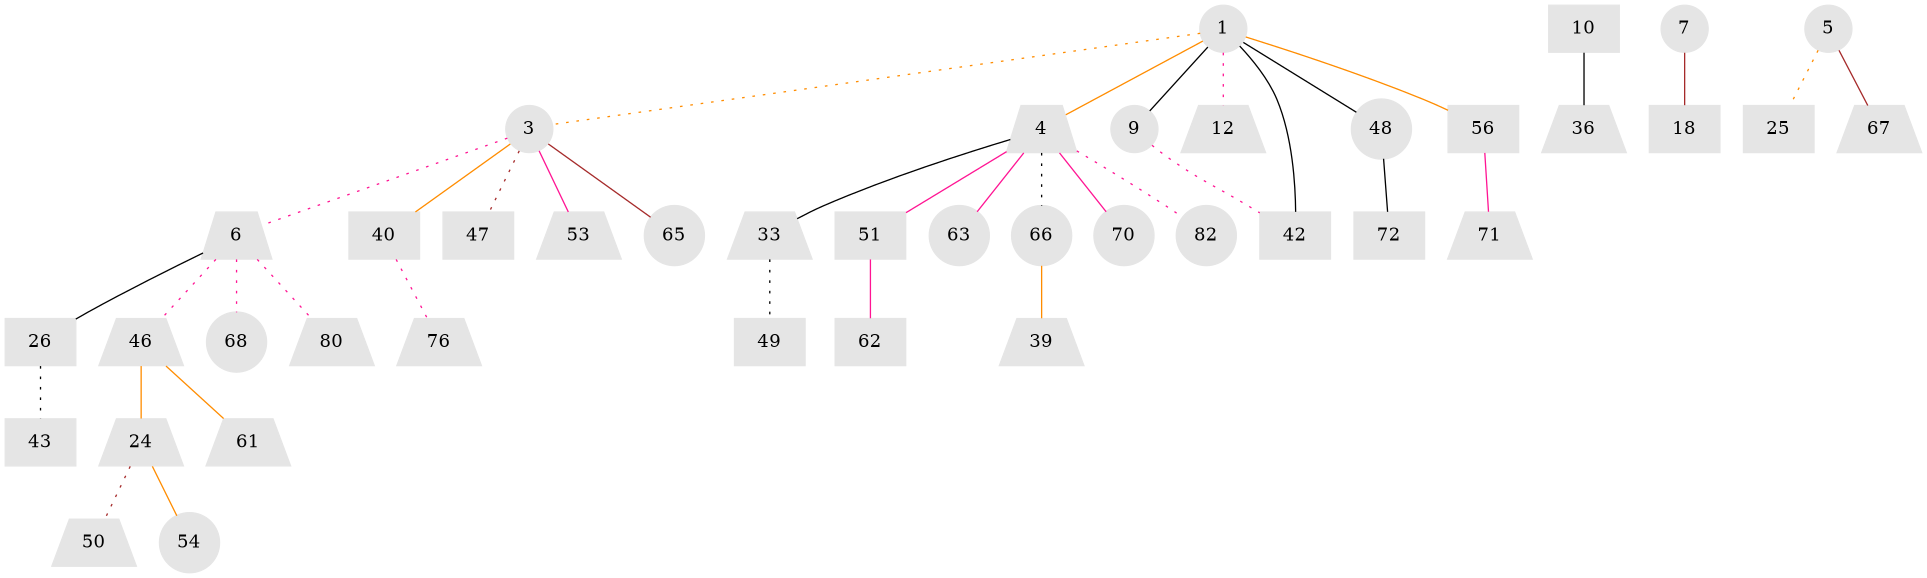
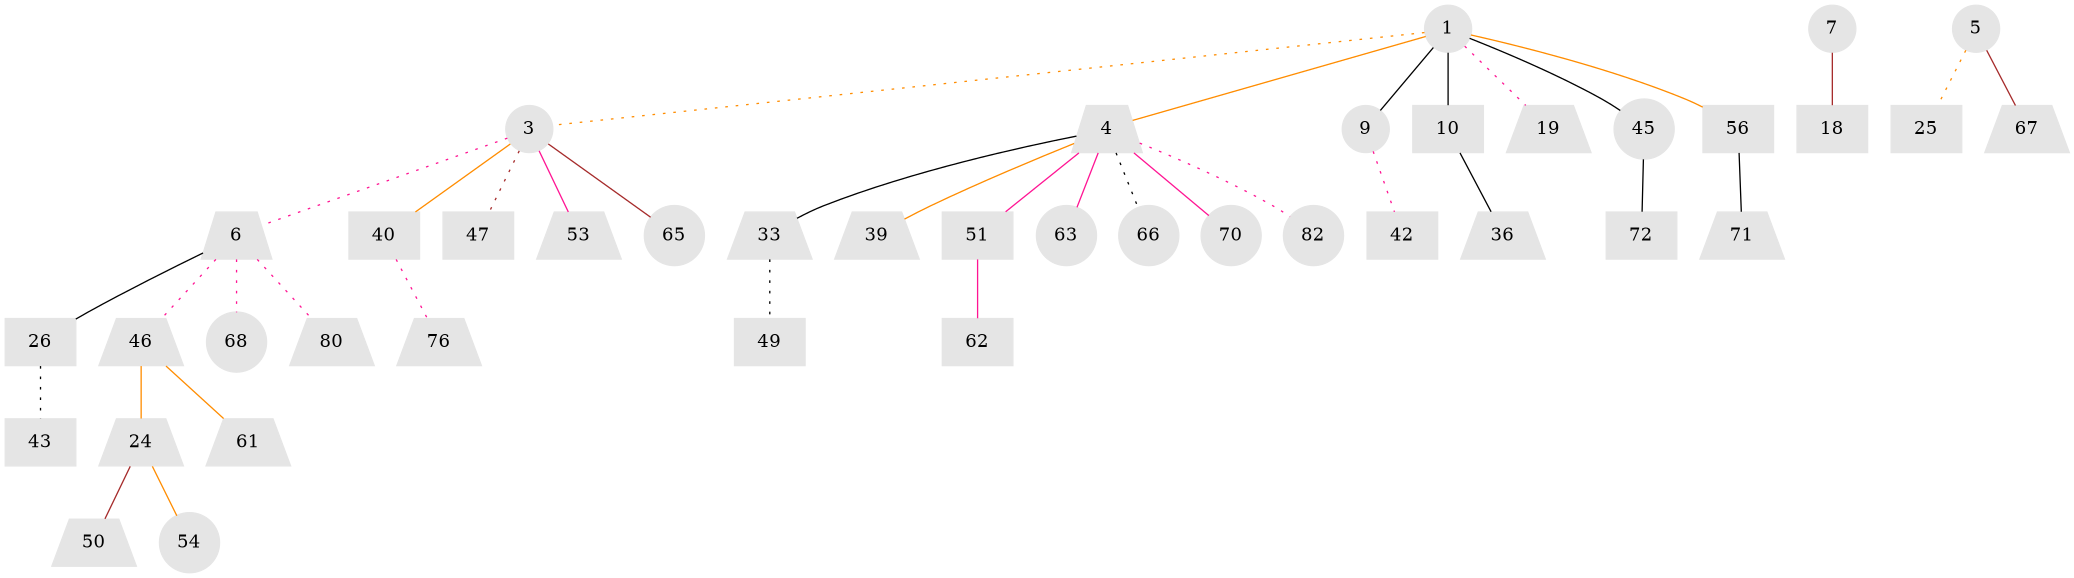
edge "1" -- "42": now "1" -- "10"
node "12": label "12" -> "19"
node "48": label "48" -> "45"
edge "56" -- "71": color deeppink -> black
edge "66" -- "39": now "4" -- "39"
edge "24" -- "50": style dotted -> solid
